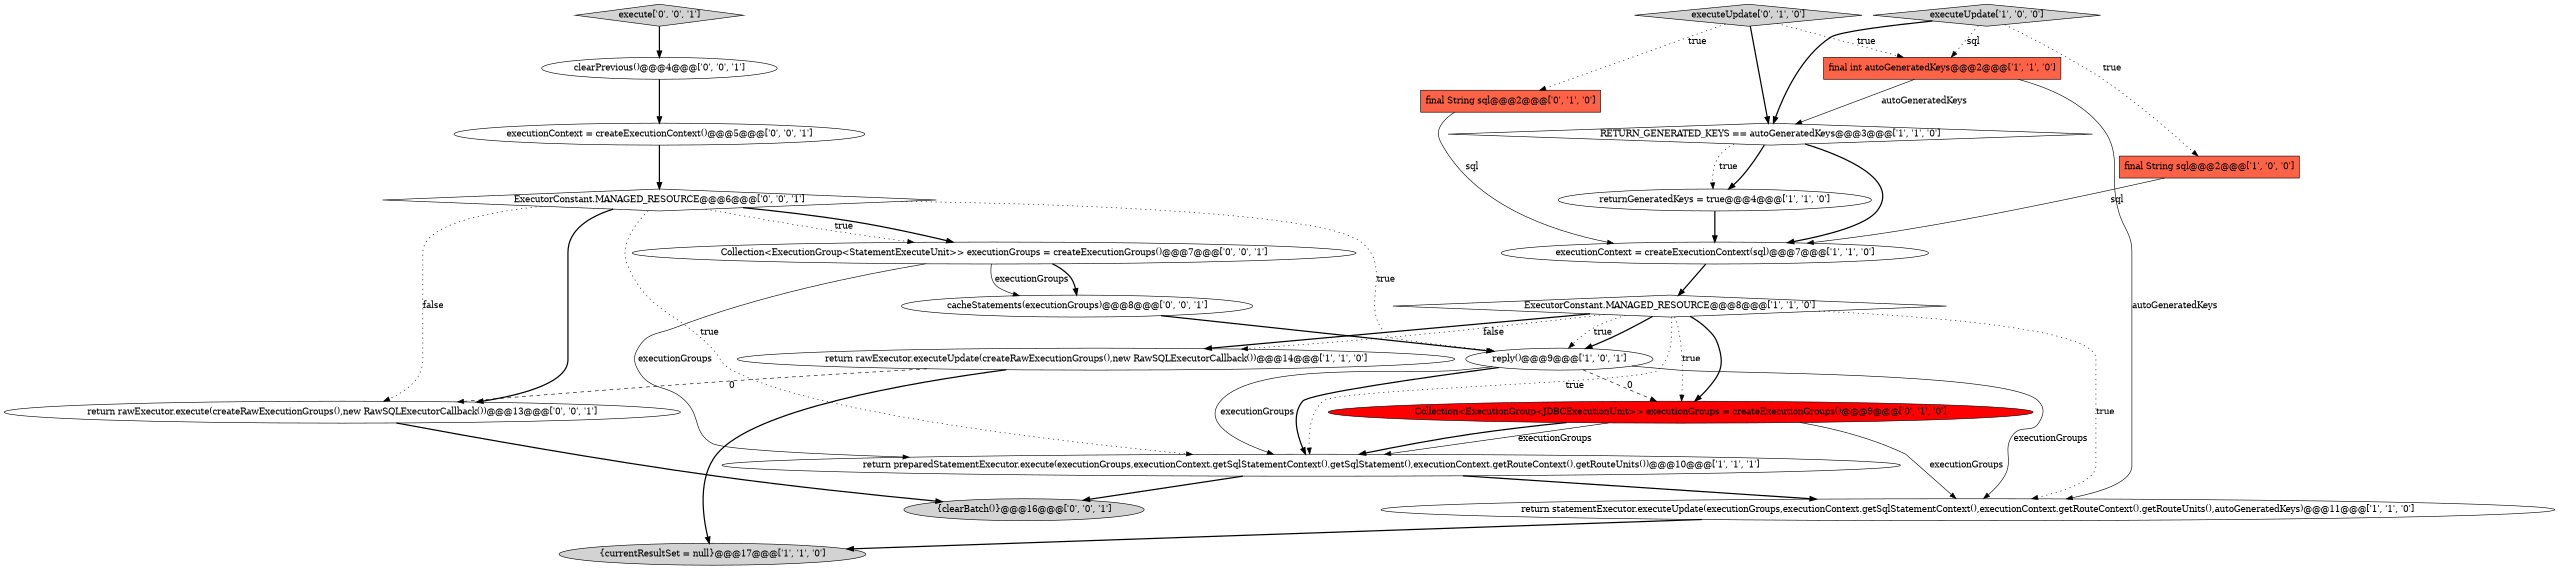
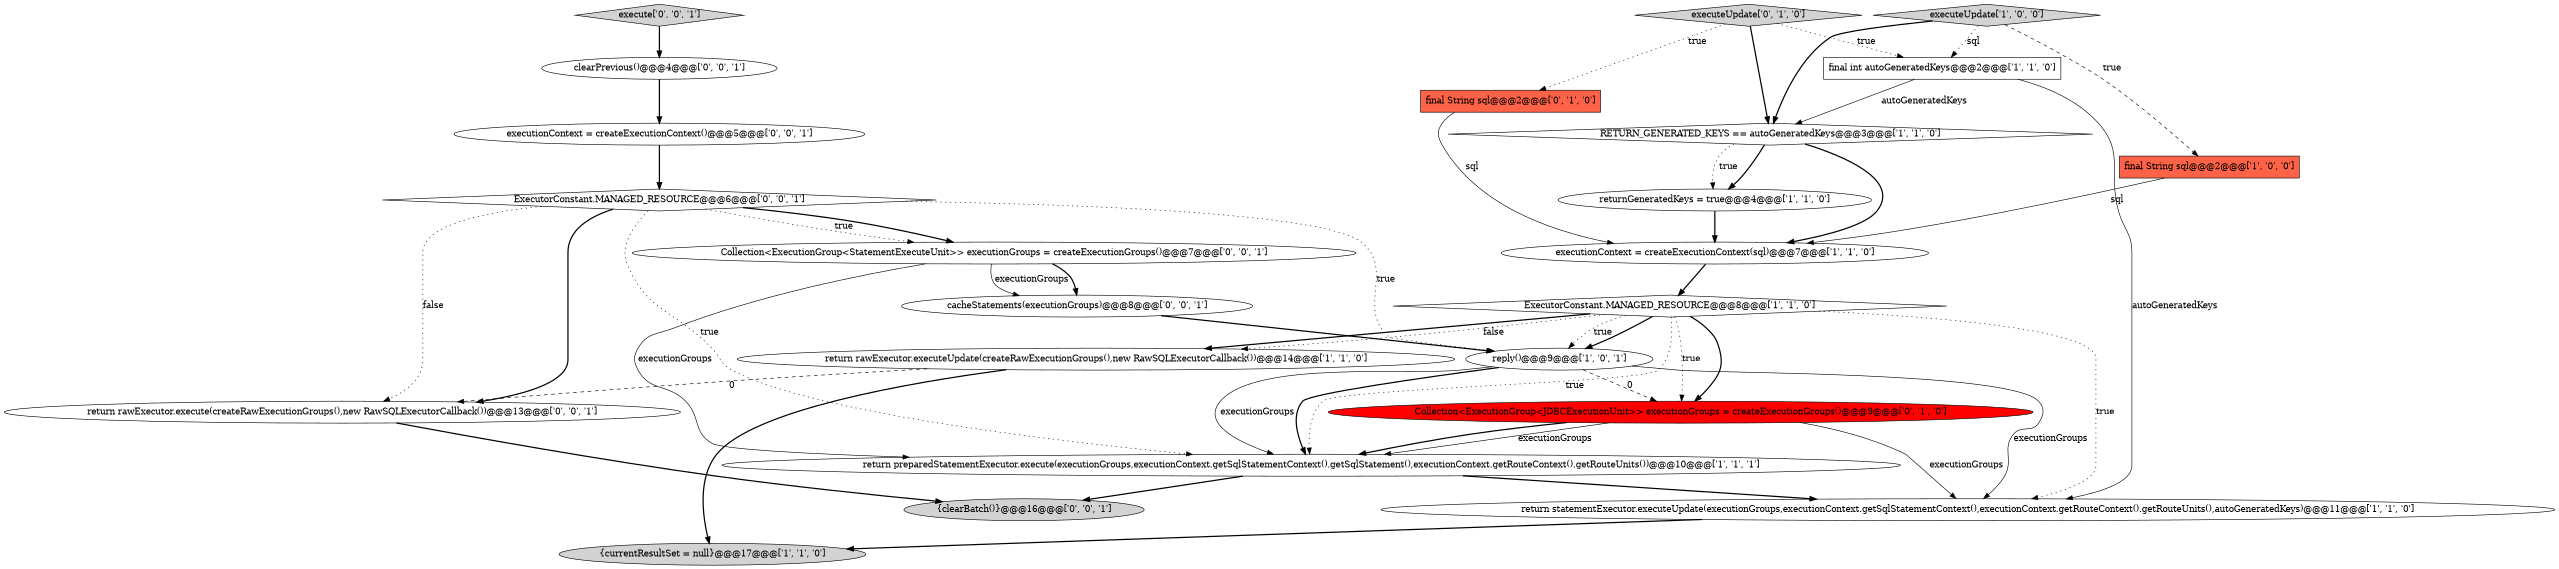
node "final int autoGeneratedKeys@@@2@@@['1', '1', '0']": fillcolor tomato -> white
edge "executeUpdate['1', '0', '0']" -> "final String sql@@@2@@@['1', '0', '0']": style dotted -> dashed
